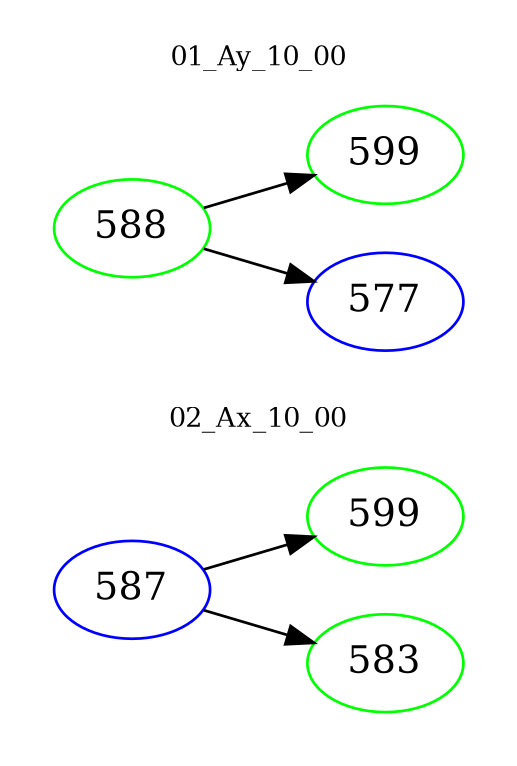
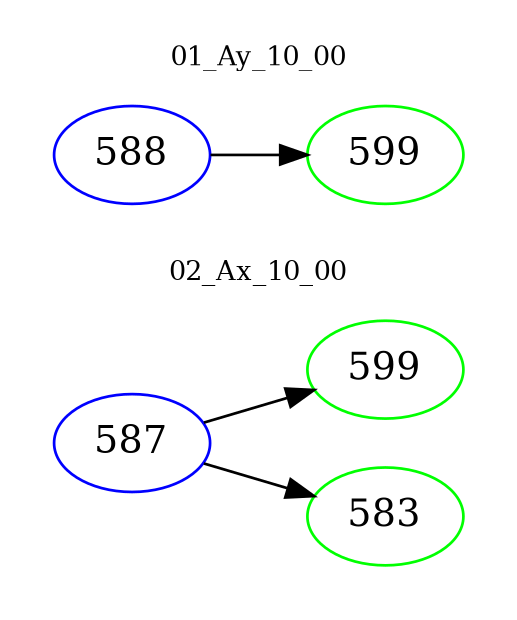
node "588": color green -> blue
node "577": removed
